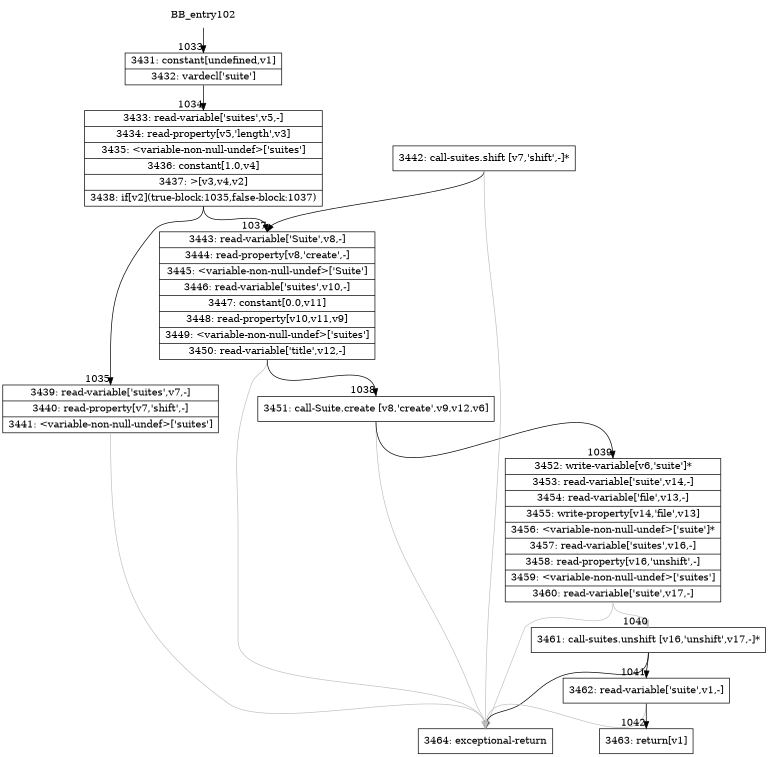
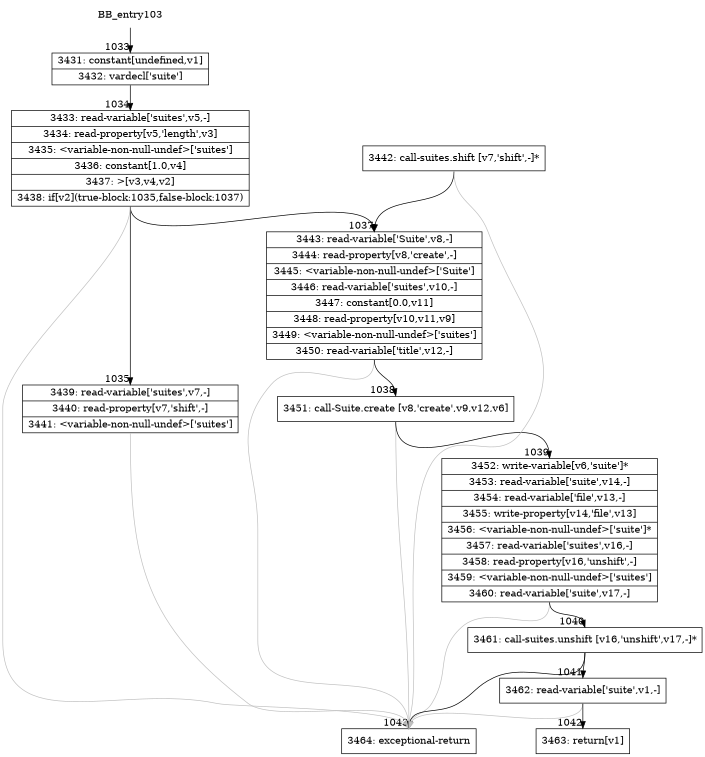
node "BB_entry102": label "BB_entry102" -> "BB_entry103"
edge "3452: write-variable[v6,'suite']*" -> "3461: call-suites.unshift [v16,'unshift',v17,-]*": color gray -> black
edge "3433: read-variable['suites',v5,-]" -> "3464: exceptional-return": added
